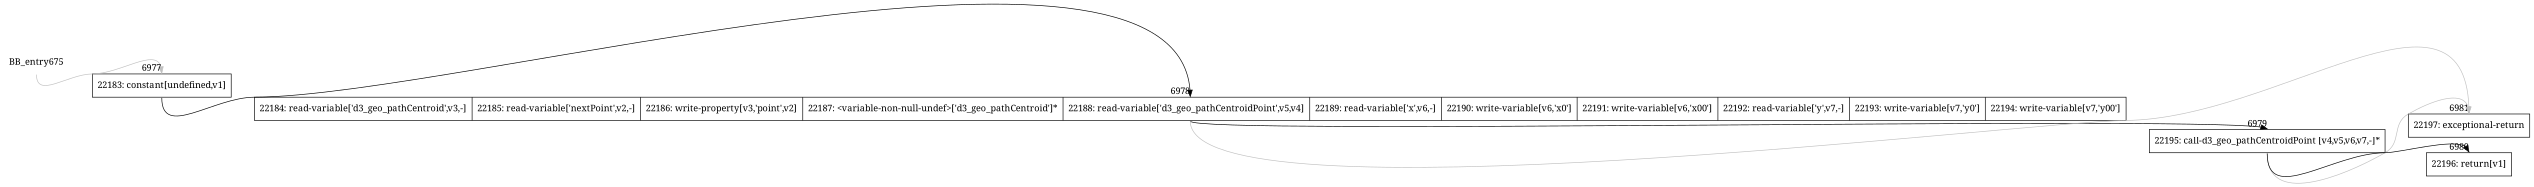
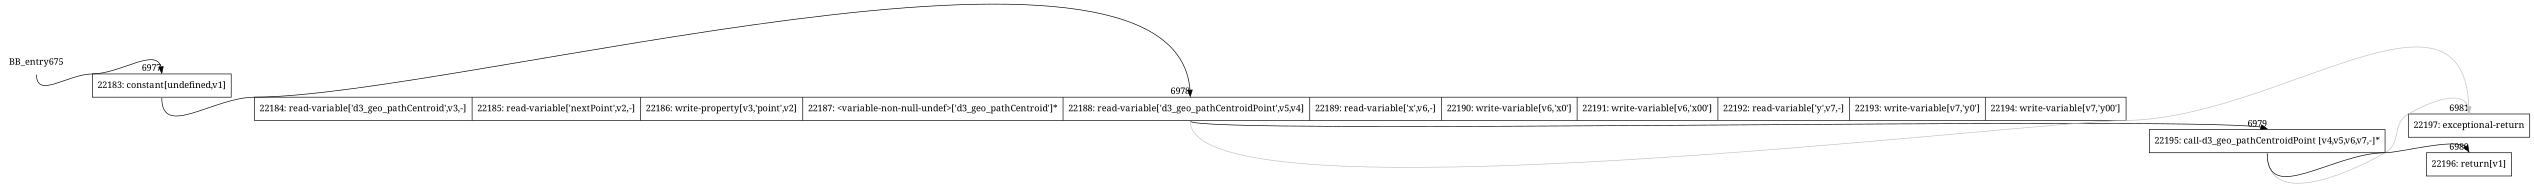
edge "BB_entry675" -> "22183: constant[undefined,v1]": color gray -> black
